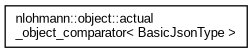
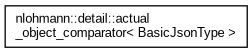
node "nlohmann::object::actual _object_comparator< BasicJsonType >": label "nlohmann::object::actual _object_comparator< BasicJsonType >" -> "nlohmann::detail::actual _object_comparator< BasicJsonType >"
